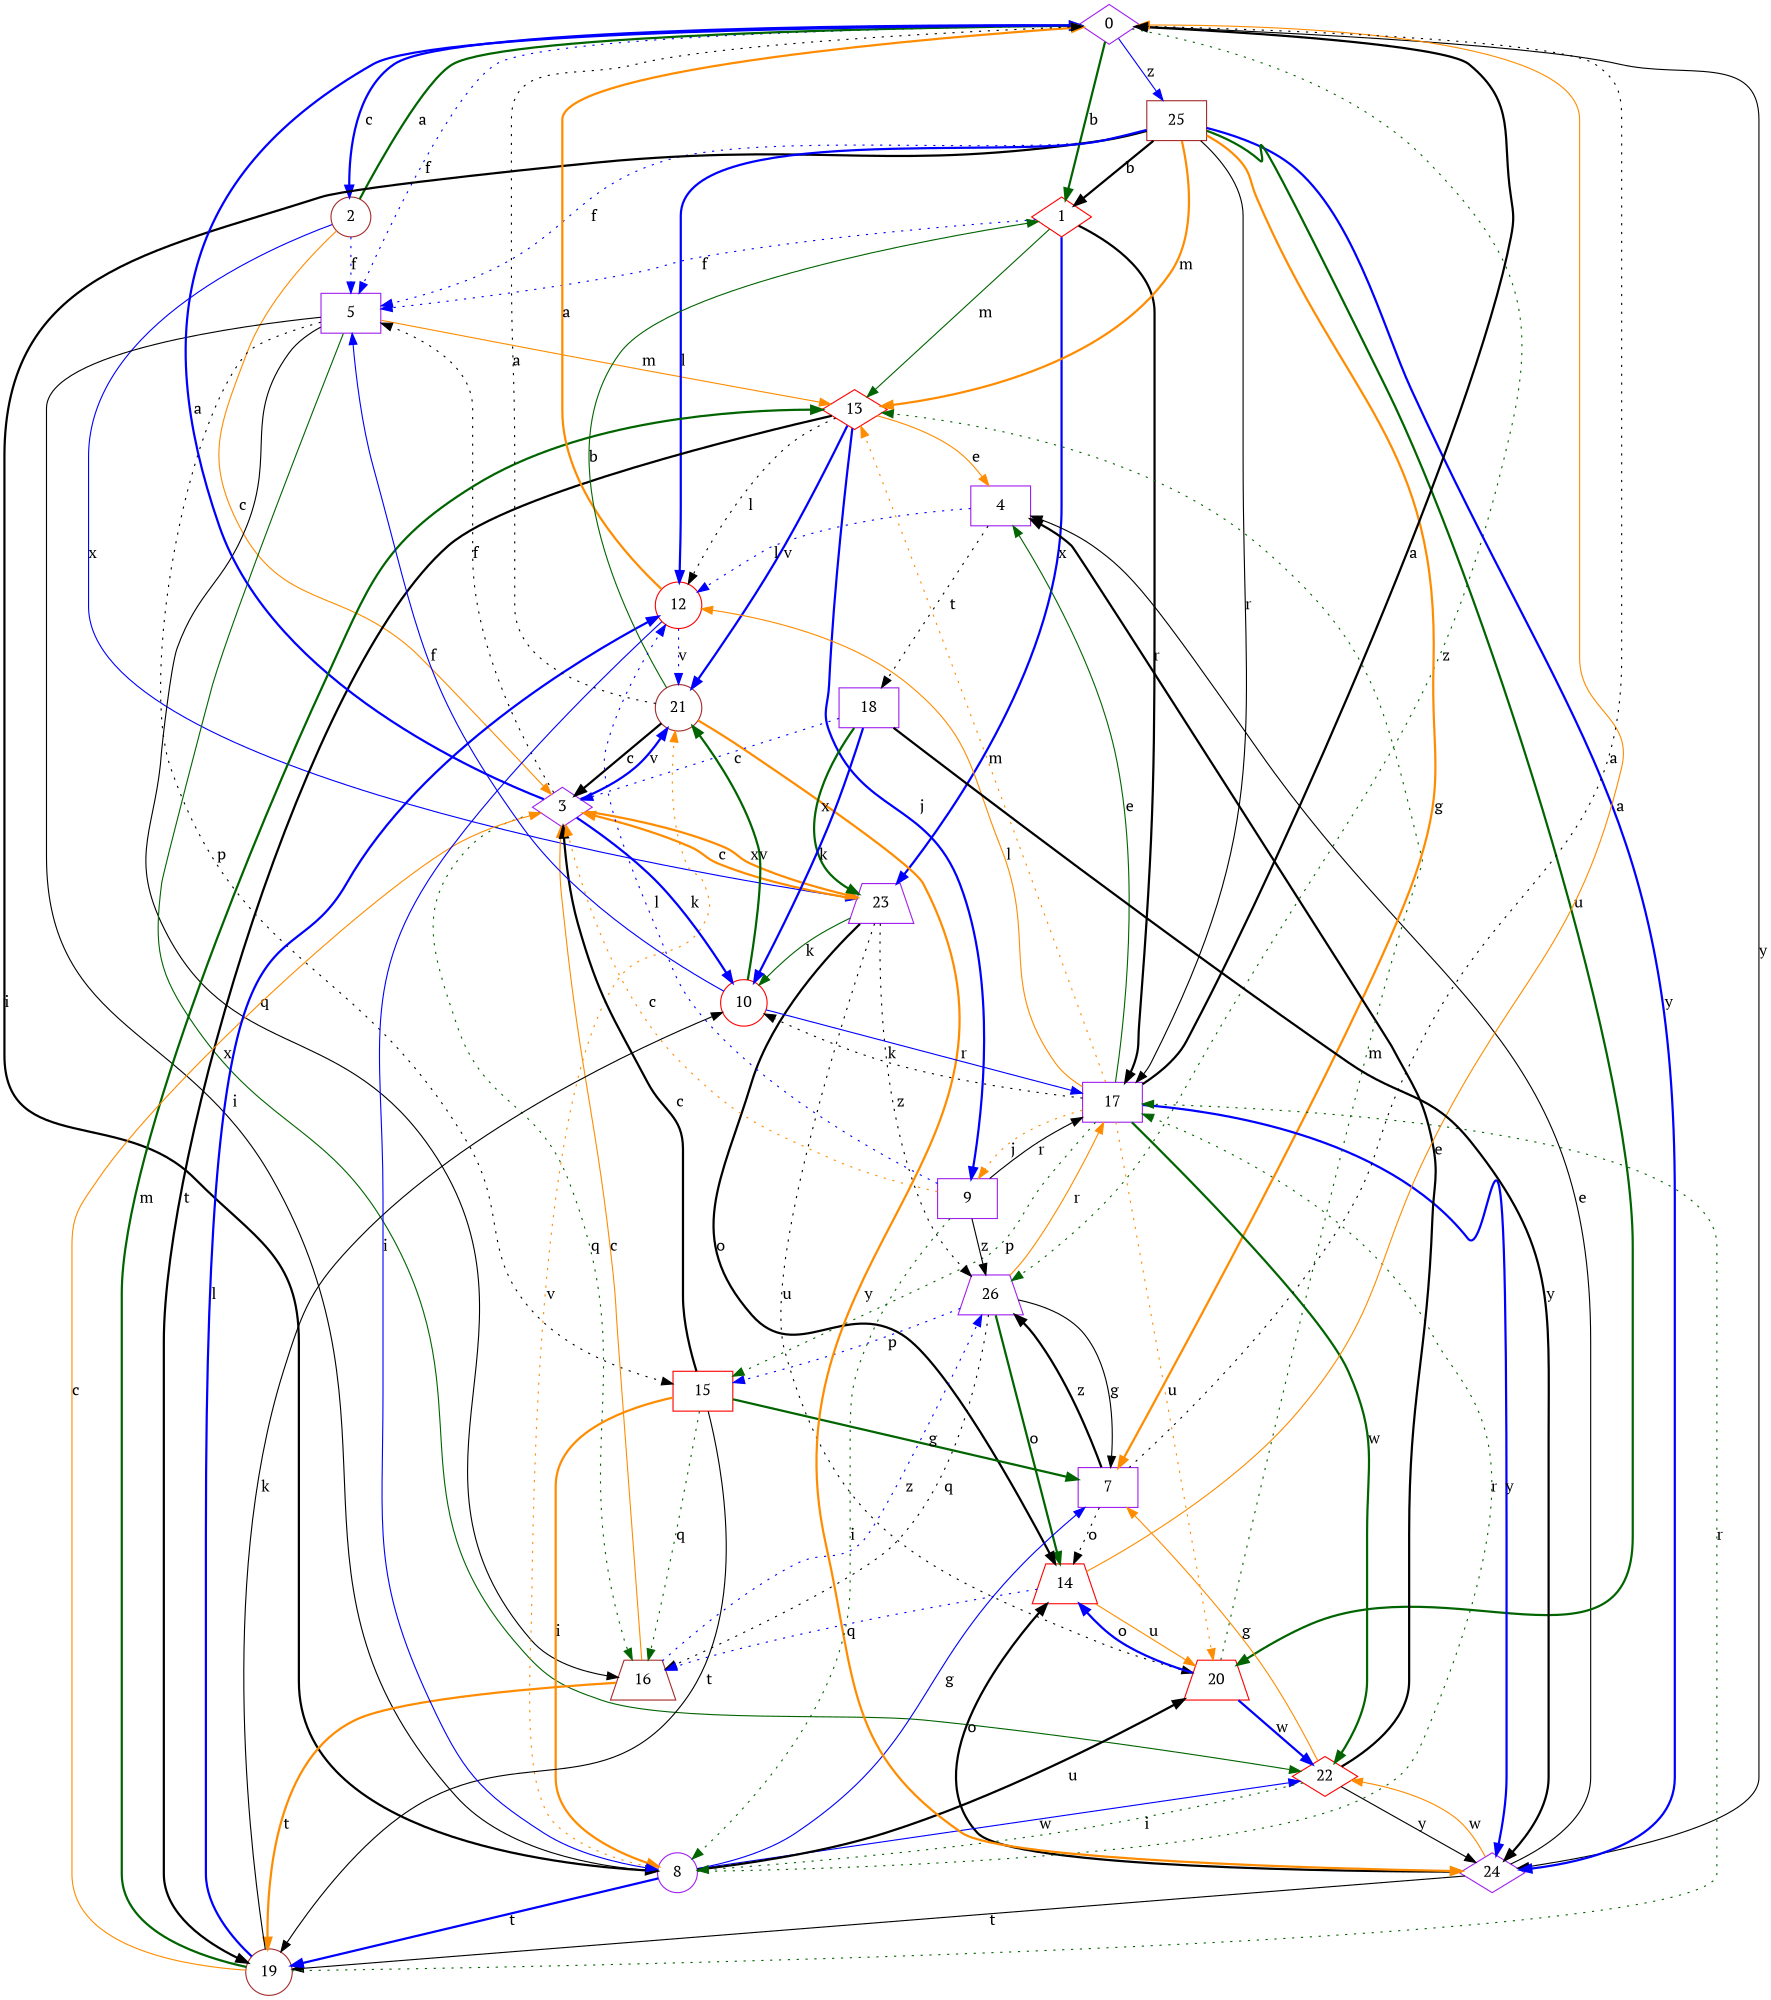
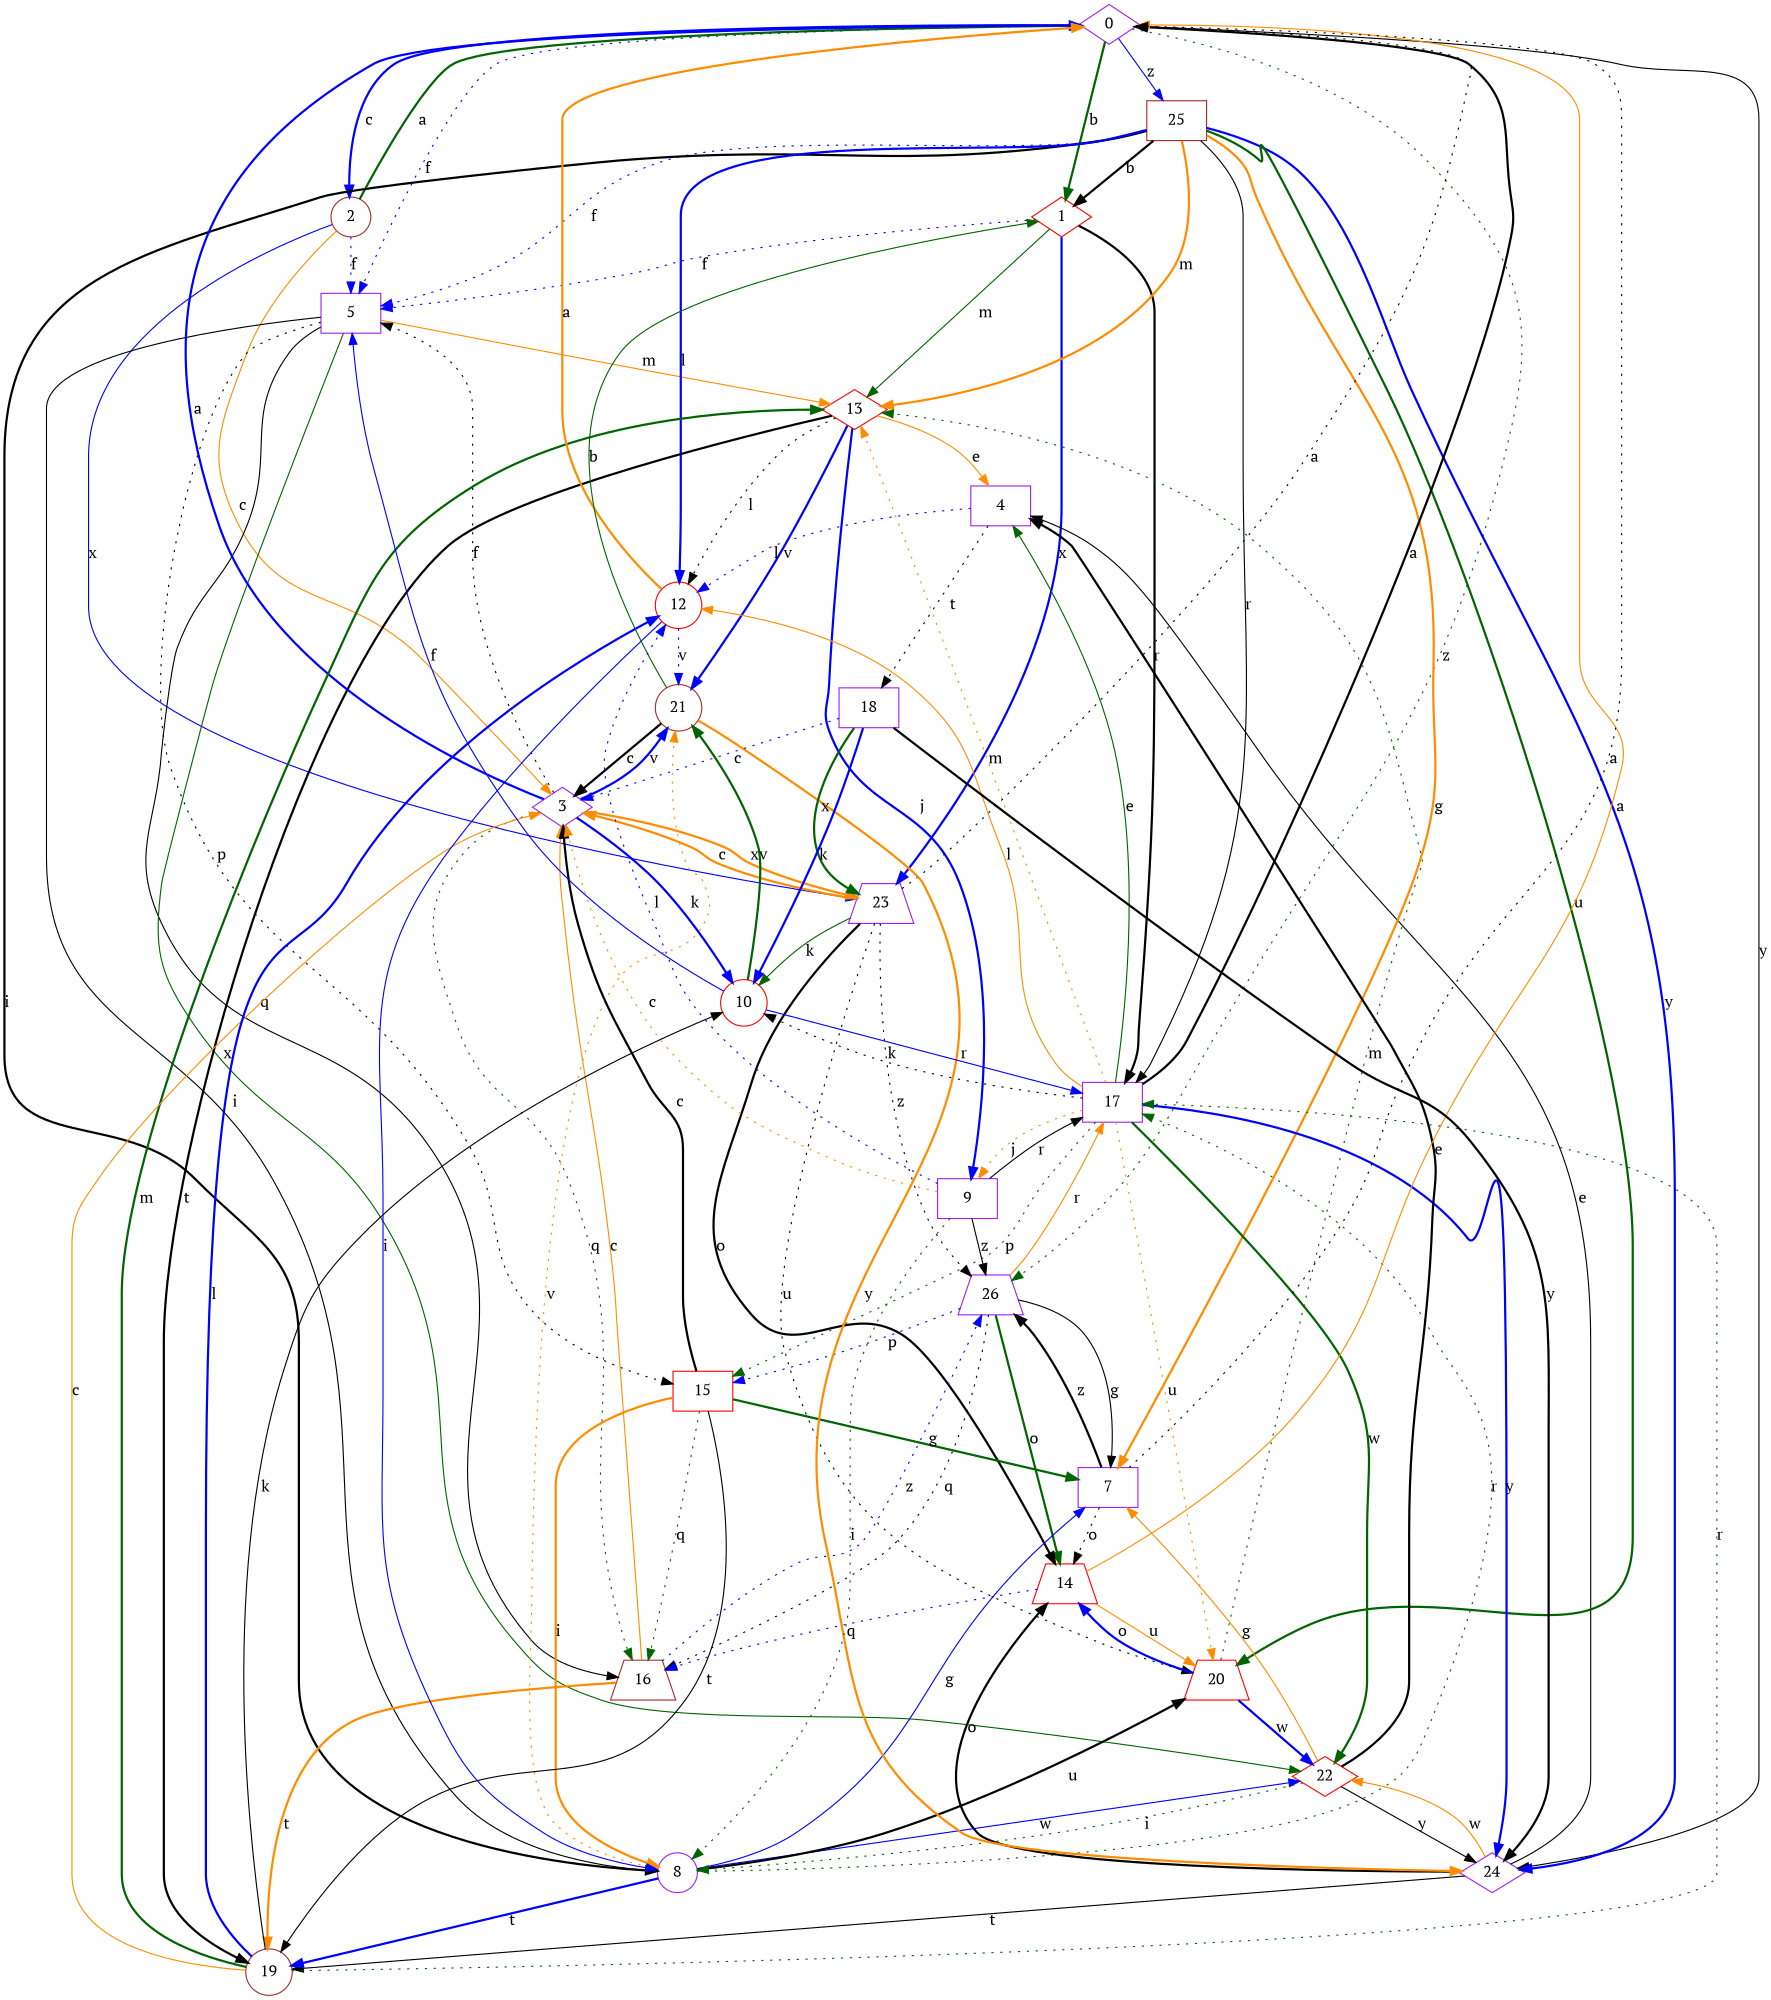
edge "21" -> "0": now "23" -> "0"
